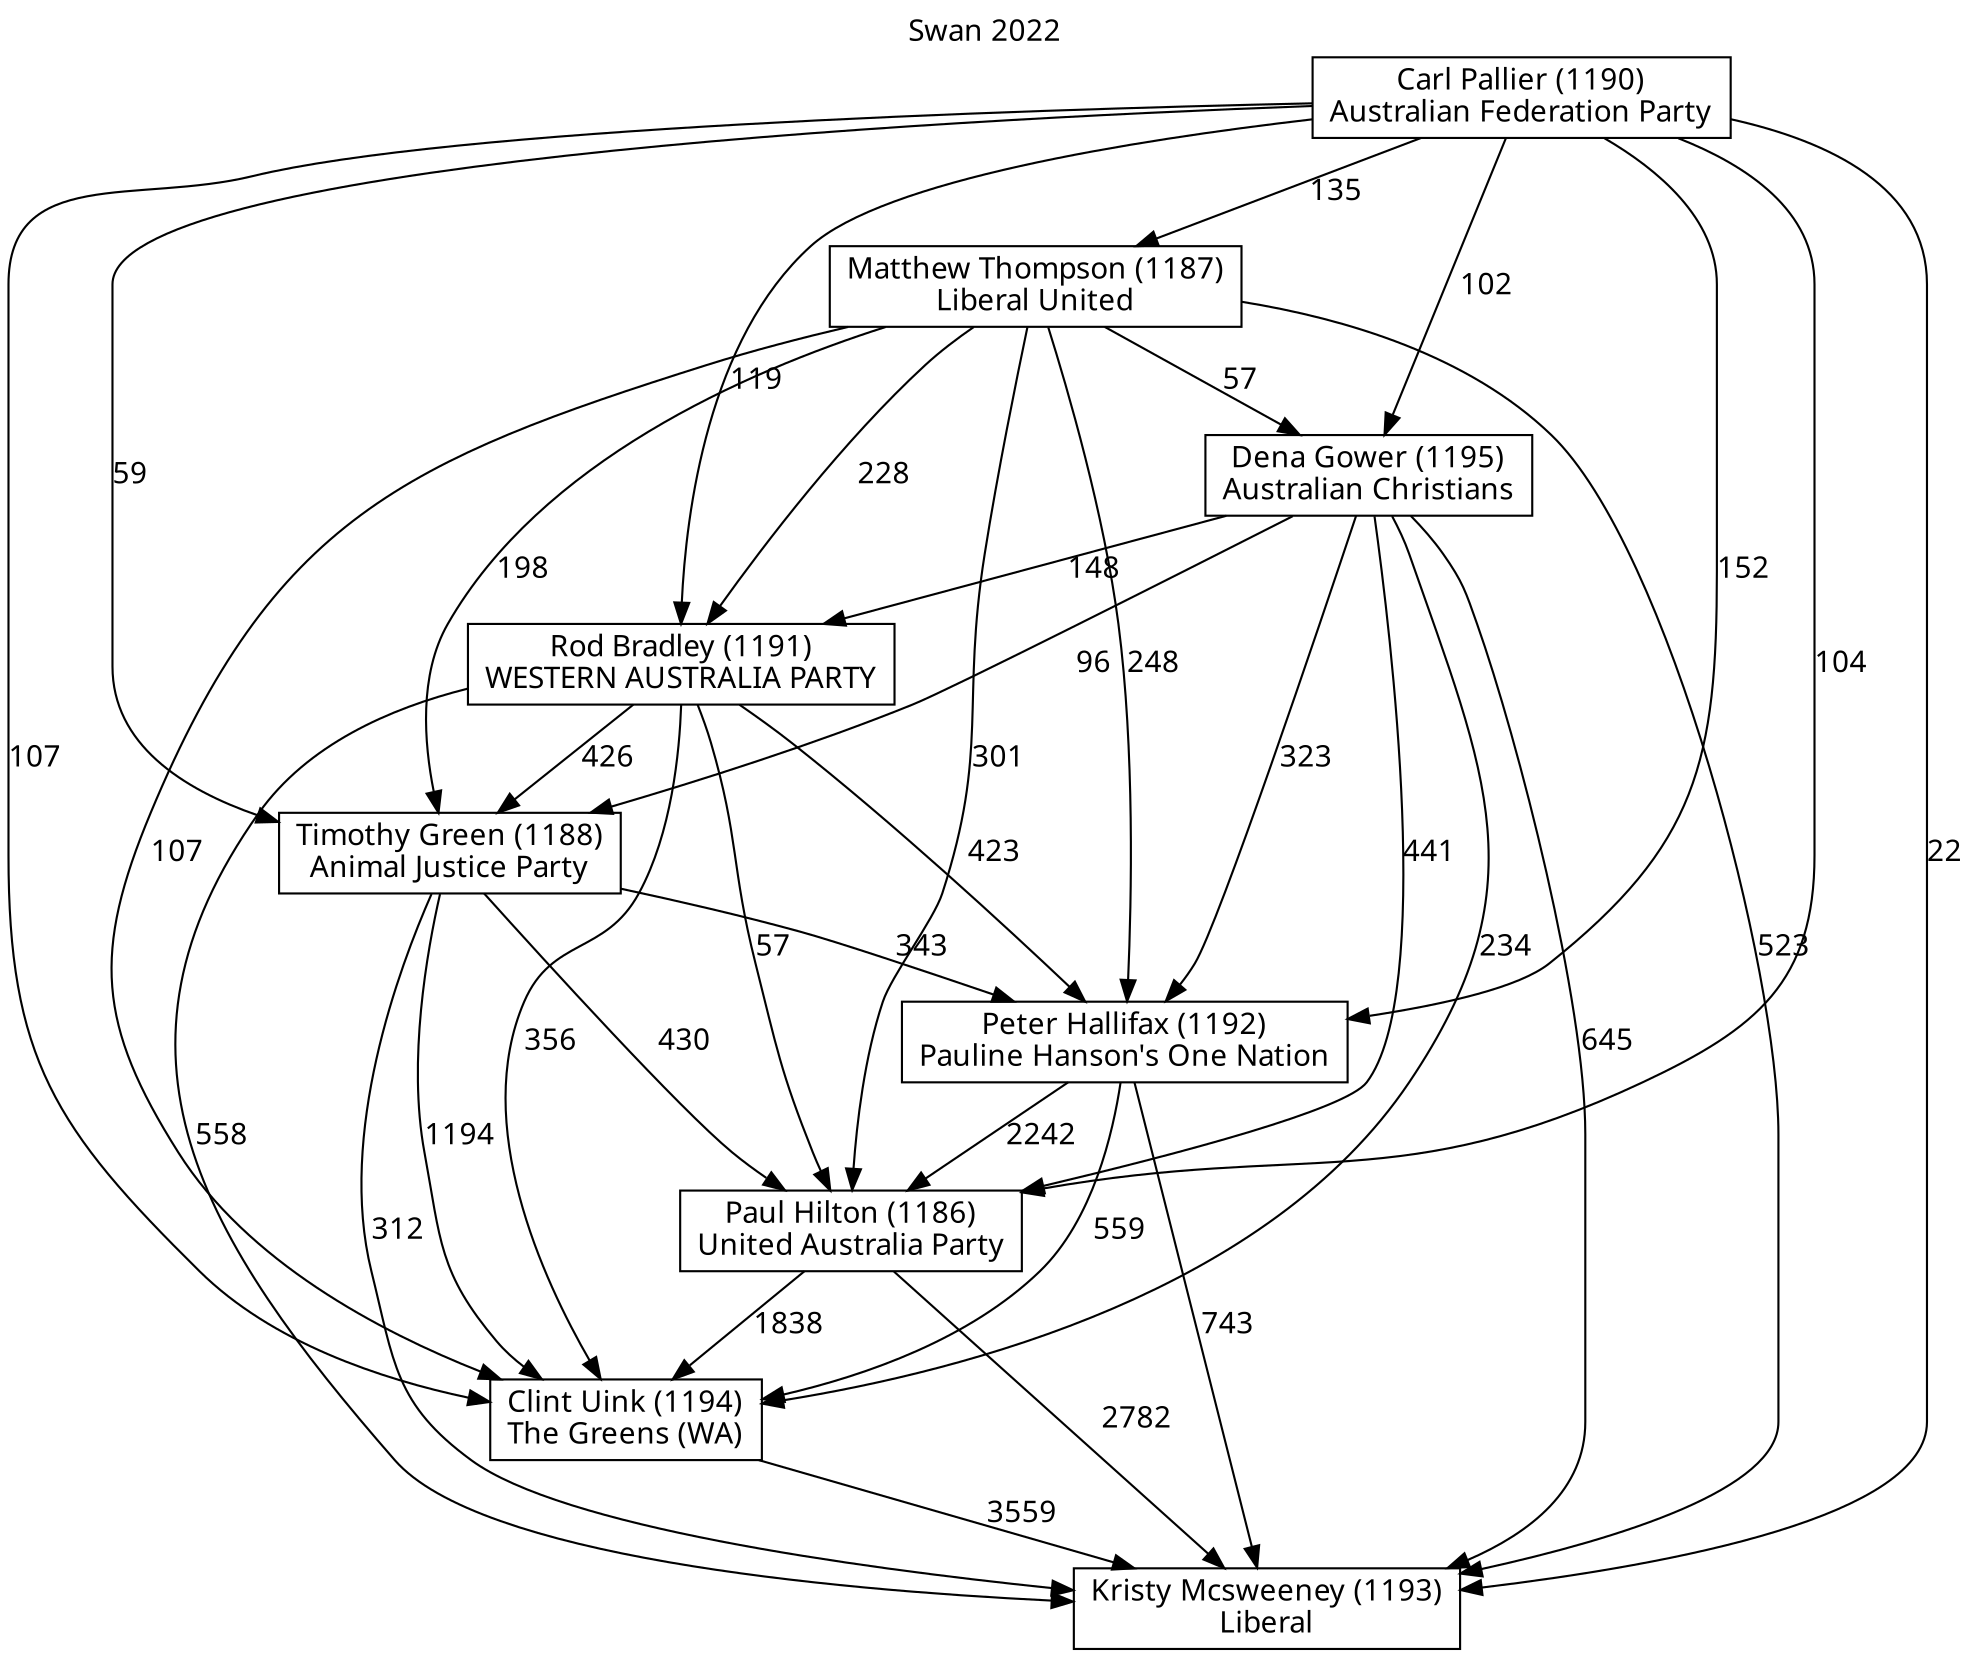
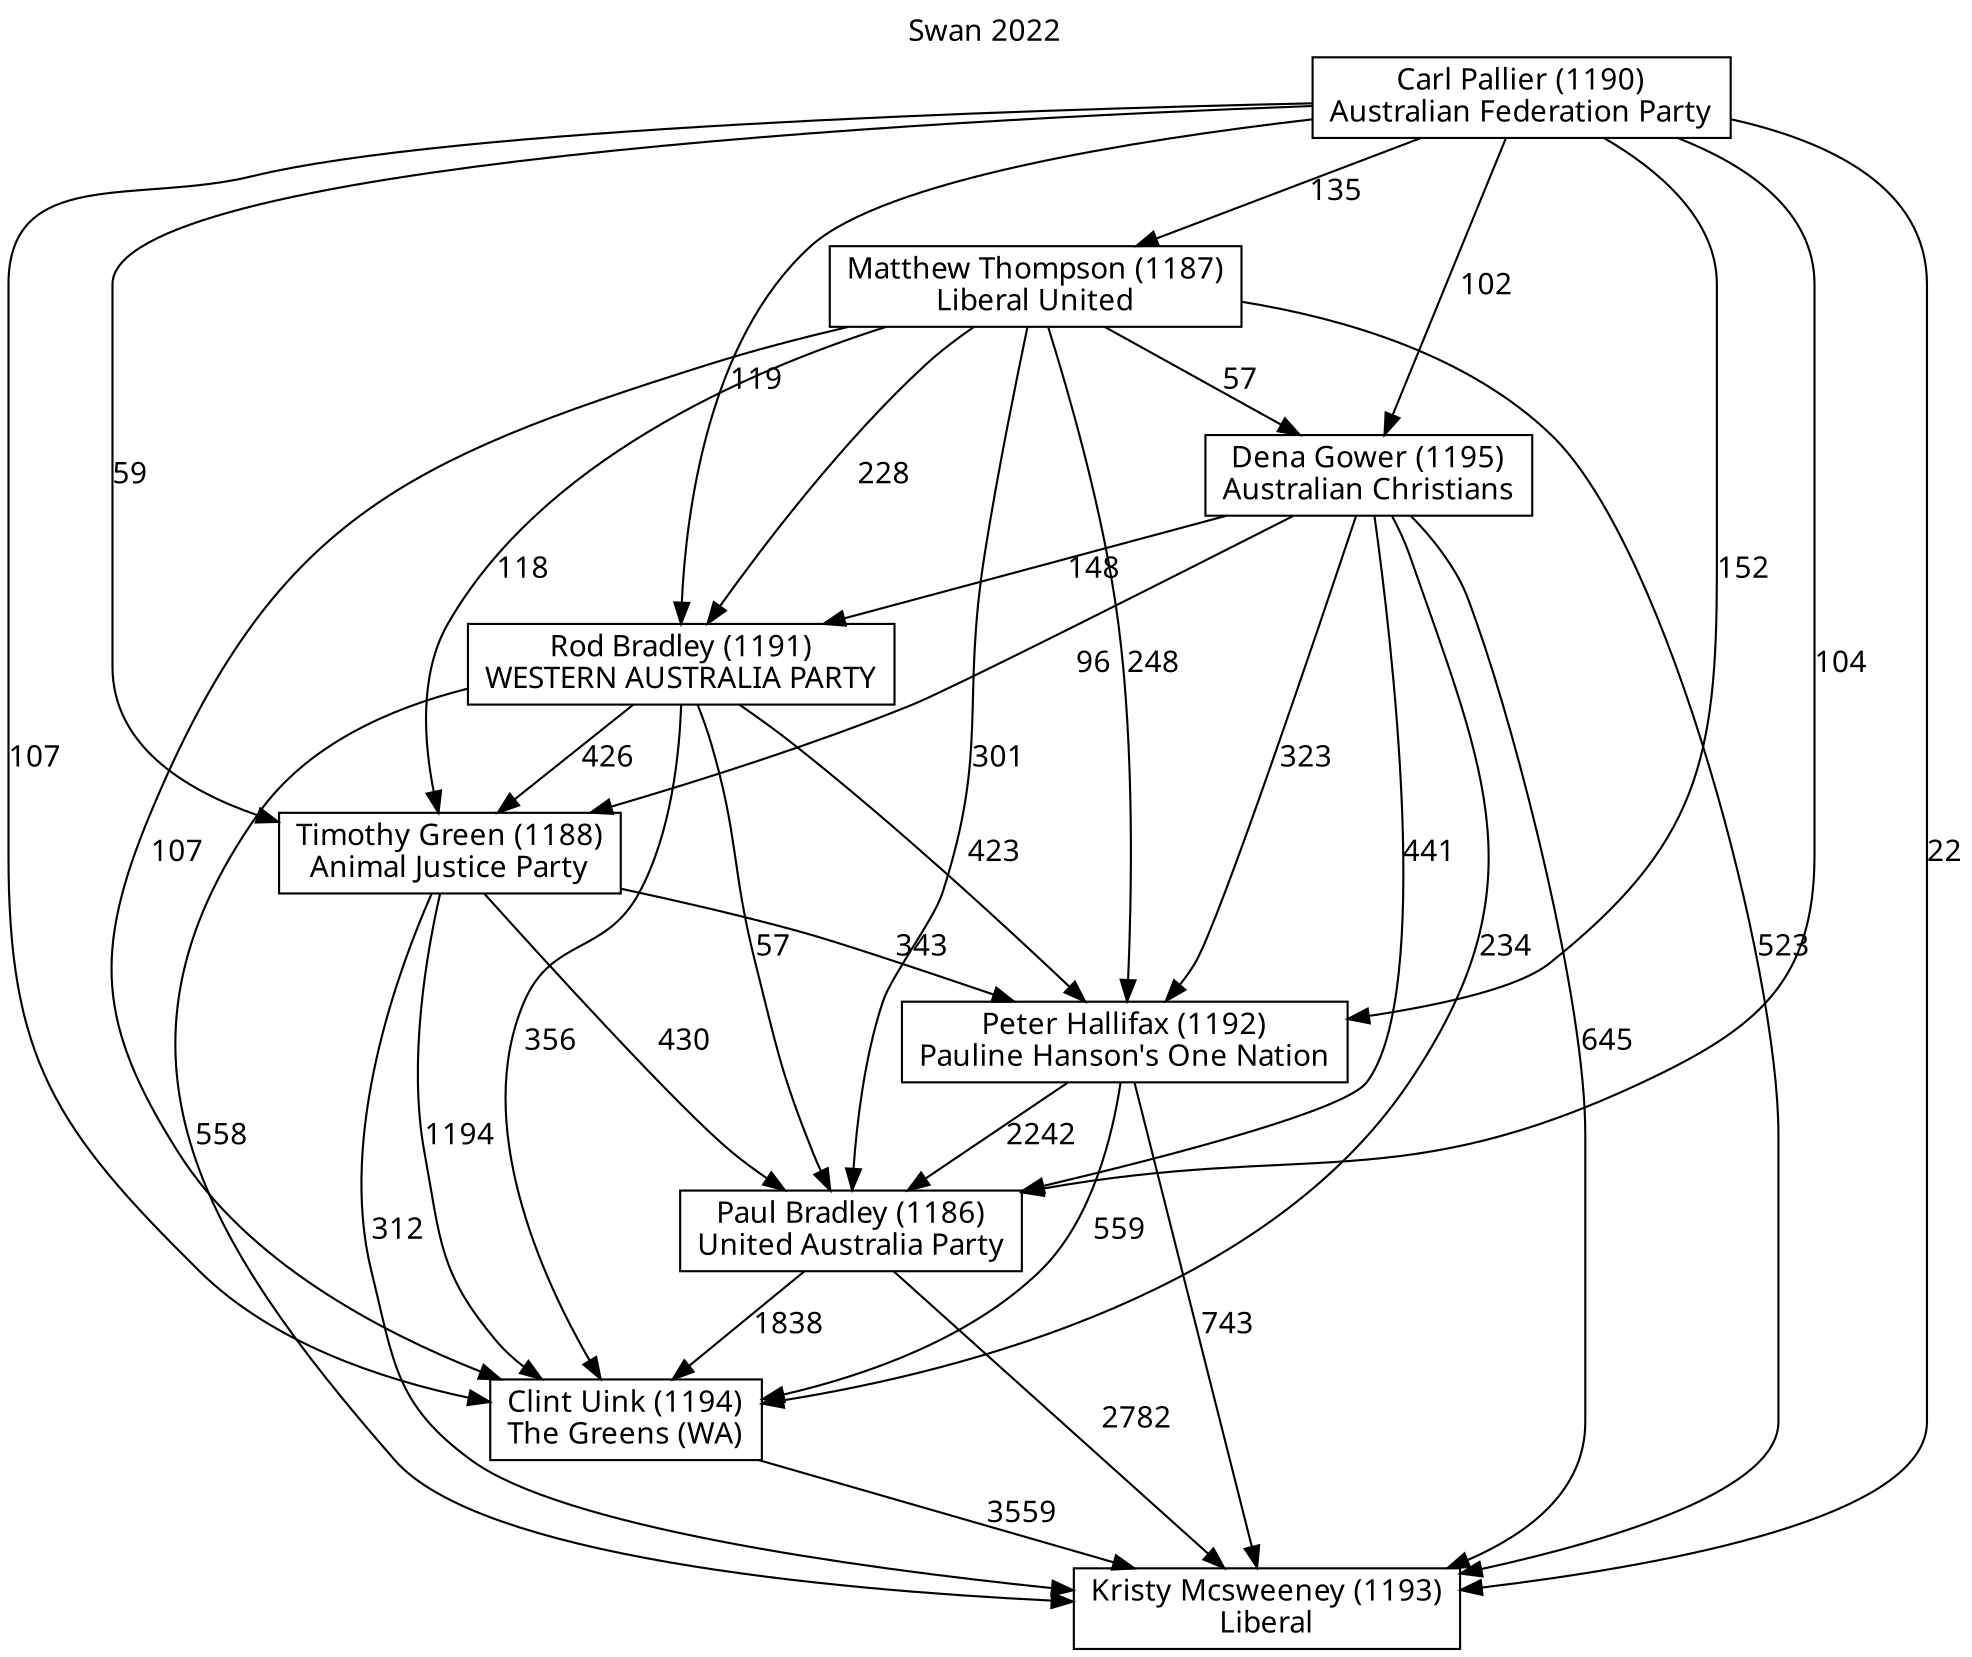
edge "Matthew Thompson (1187) Liberal United" -> "Timothy Green (1188) Animal Justice Party": label "198" -> "118"
node "Paul Hilton (1186) United Australia Party": label "Paul Hilton (1186) United Australia Party" -> "Paul Bradley (1186) United Australia Party"
